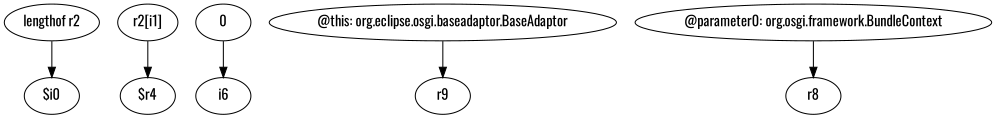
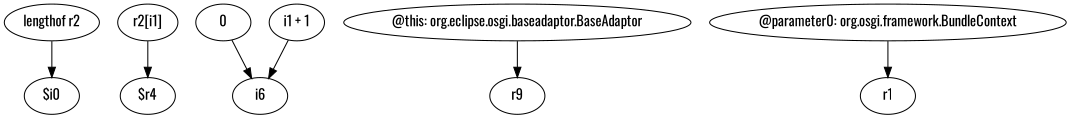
node "i1 + 1": added
node "r8": label "r8" -> "r1"
